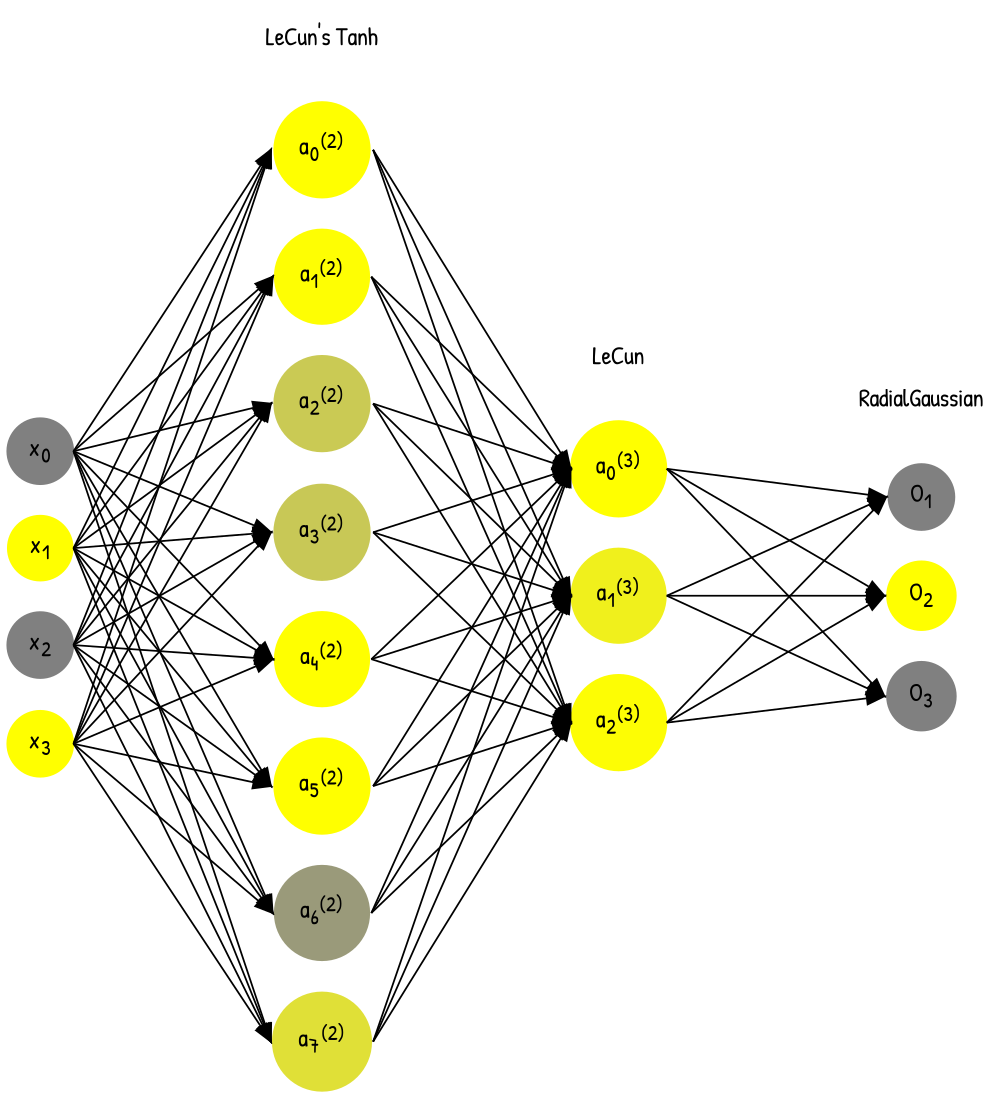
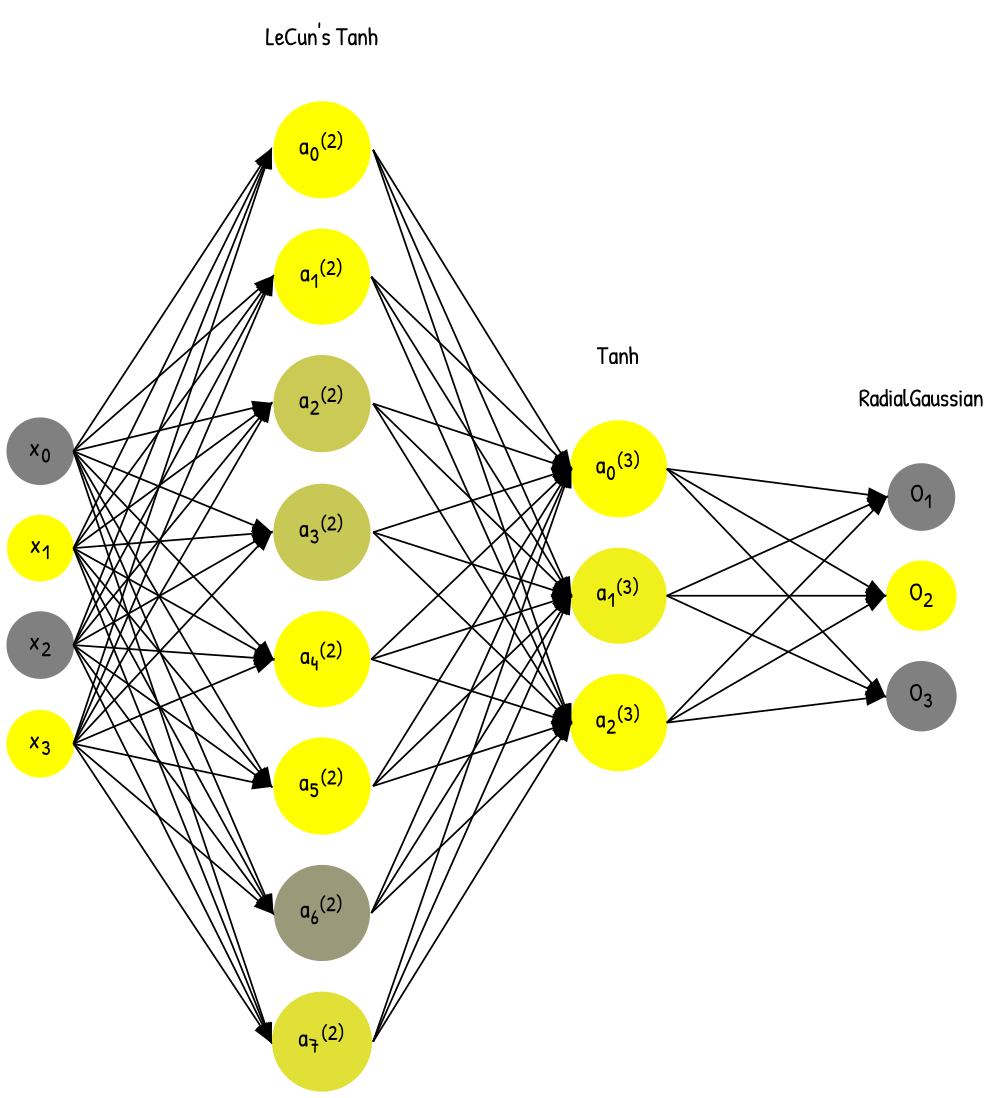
node "LeCun": label "LeCun" -> "Tanh"
